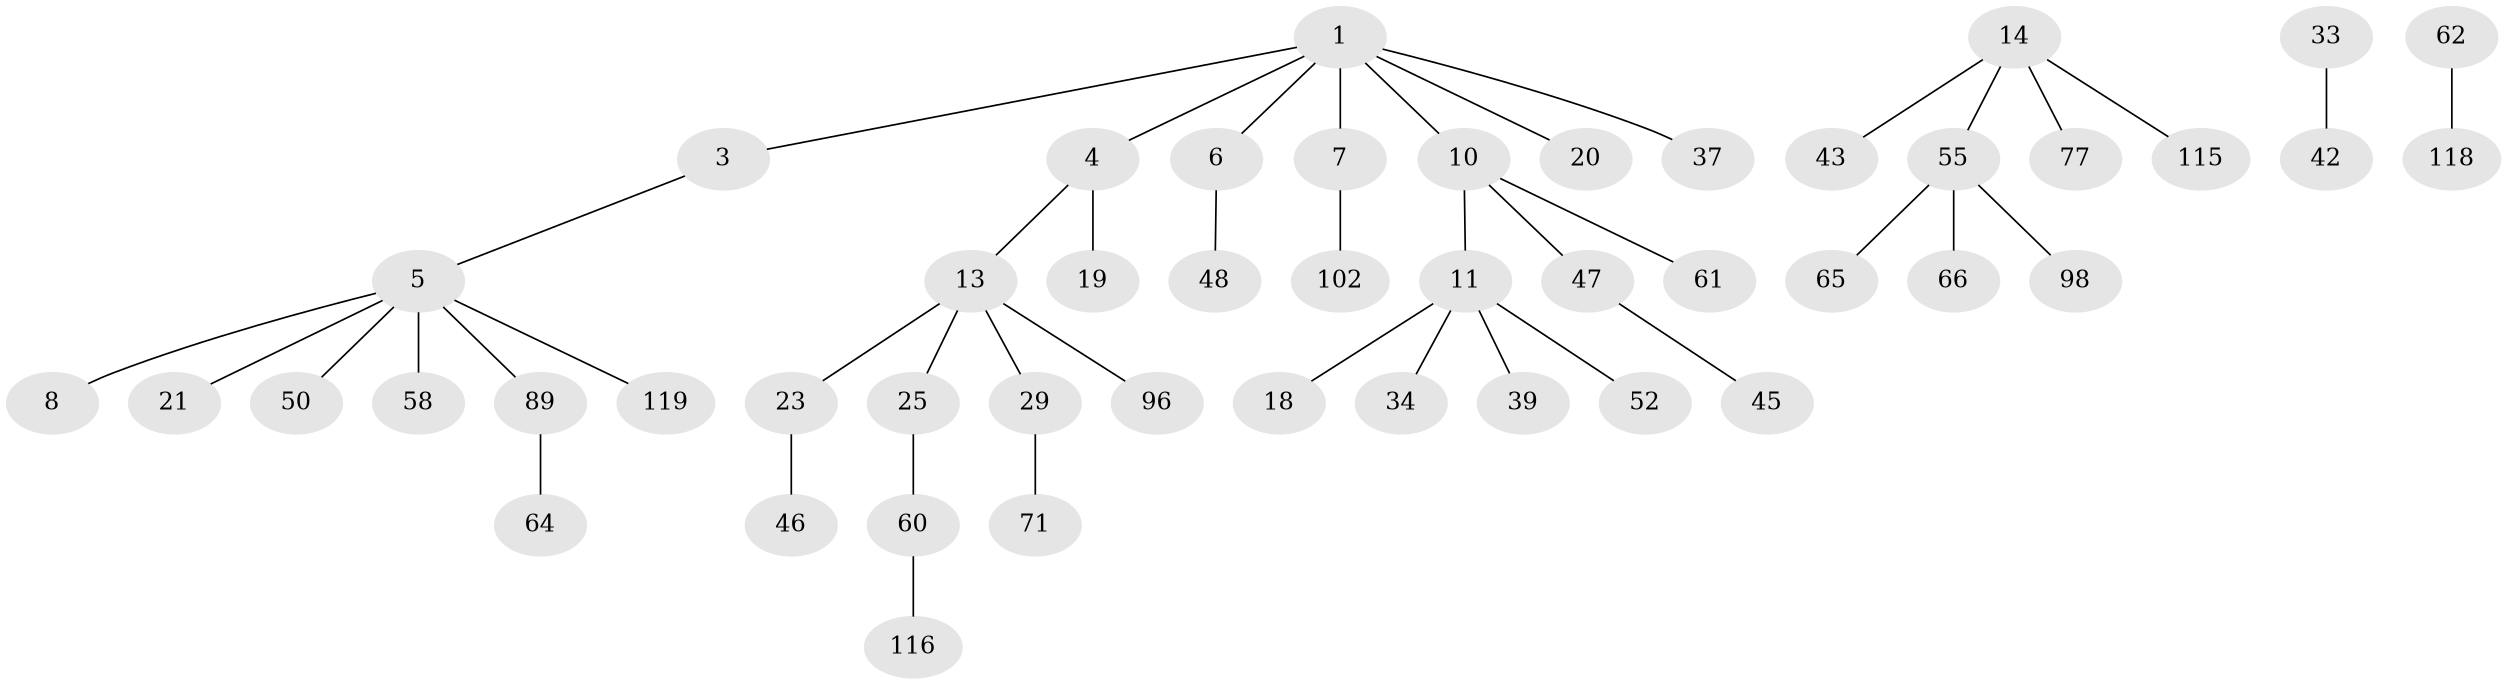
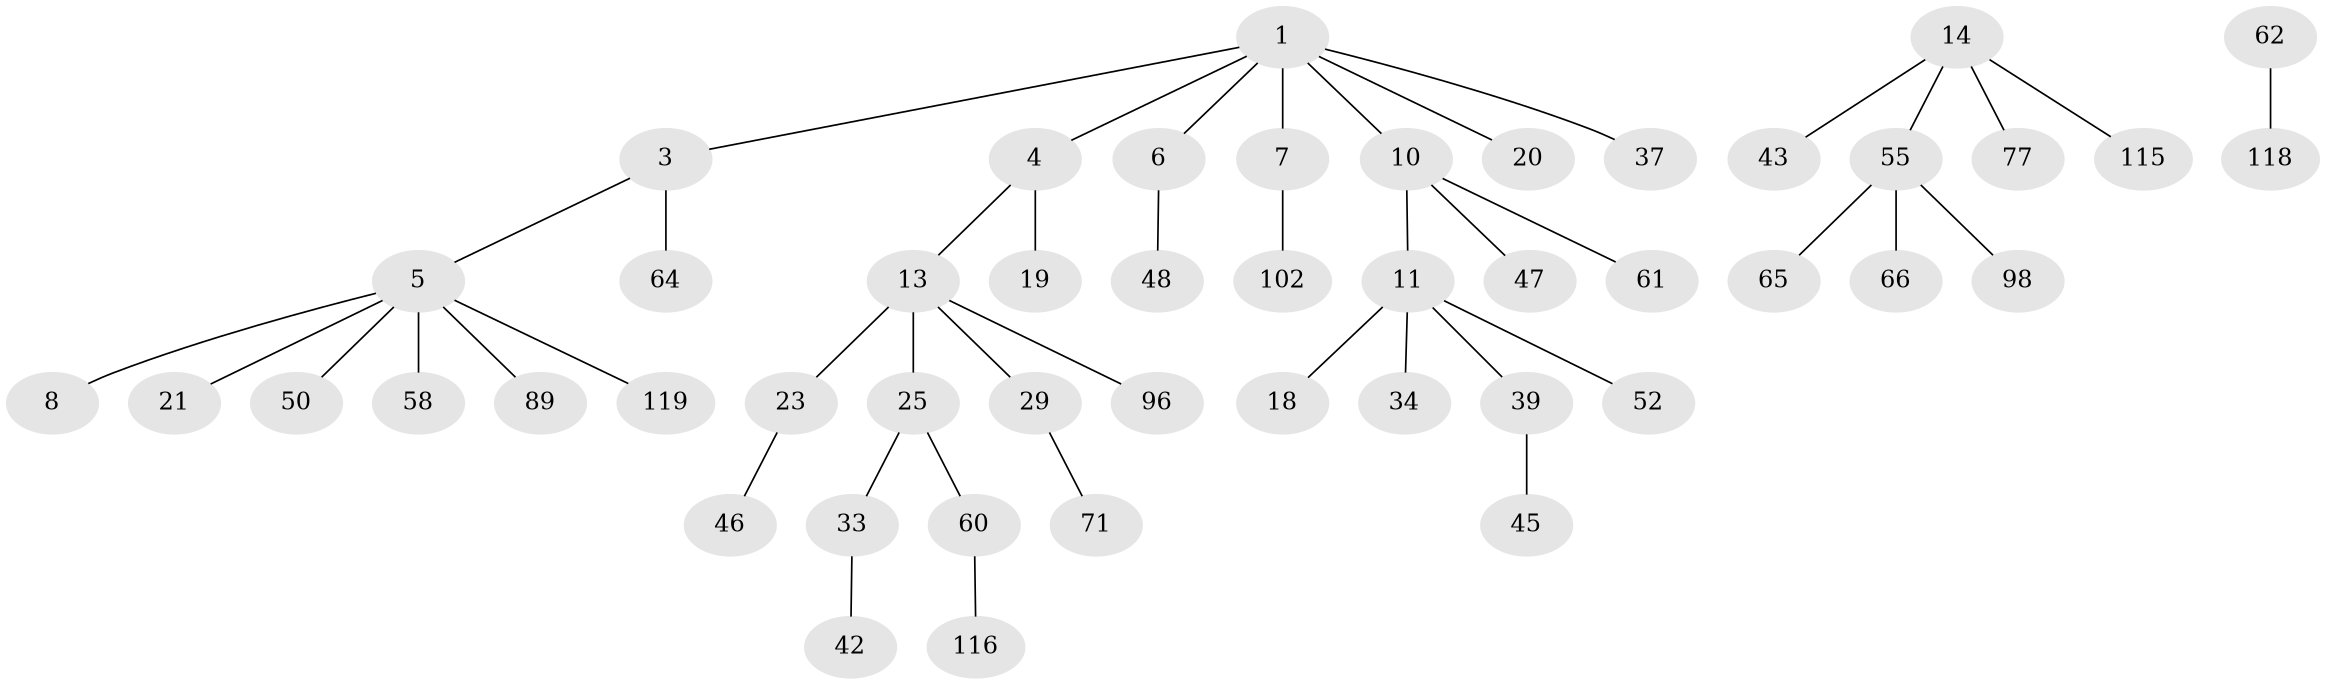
edge "47" -- "45": now "39" -- "45"
edge "89" -- "64": now "3" -- "64"
edge "25" -- "33": added
